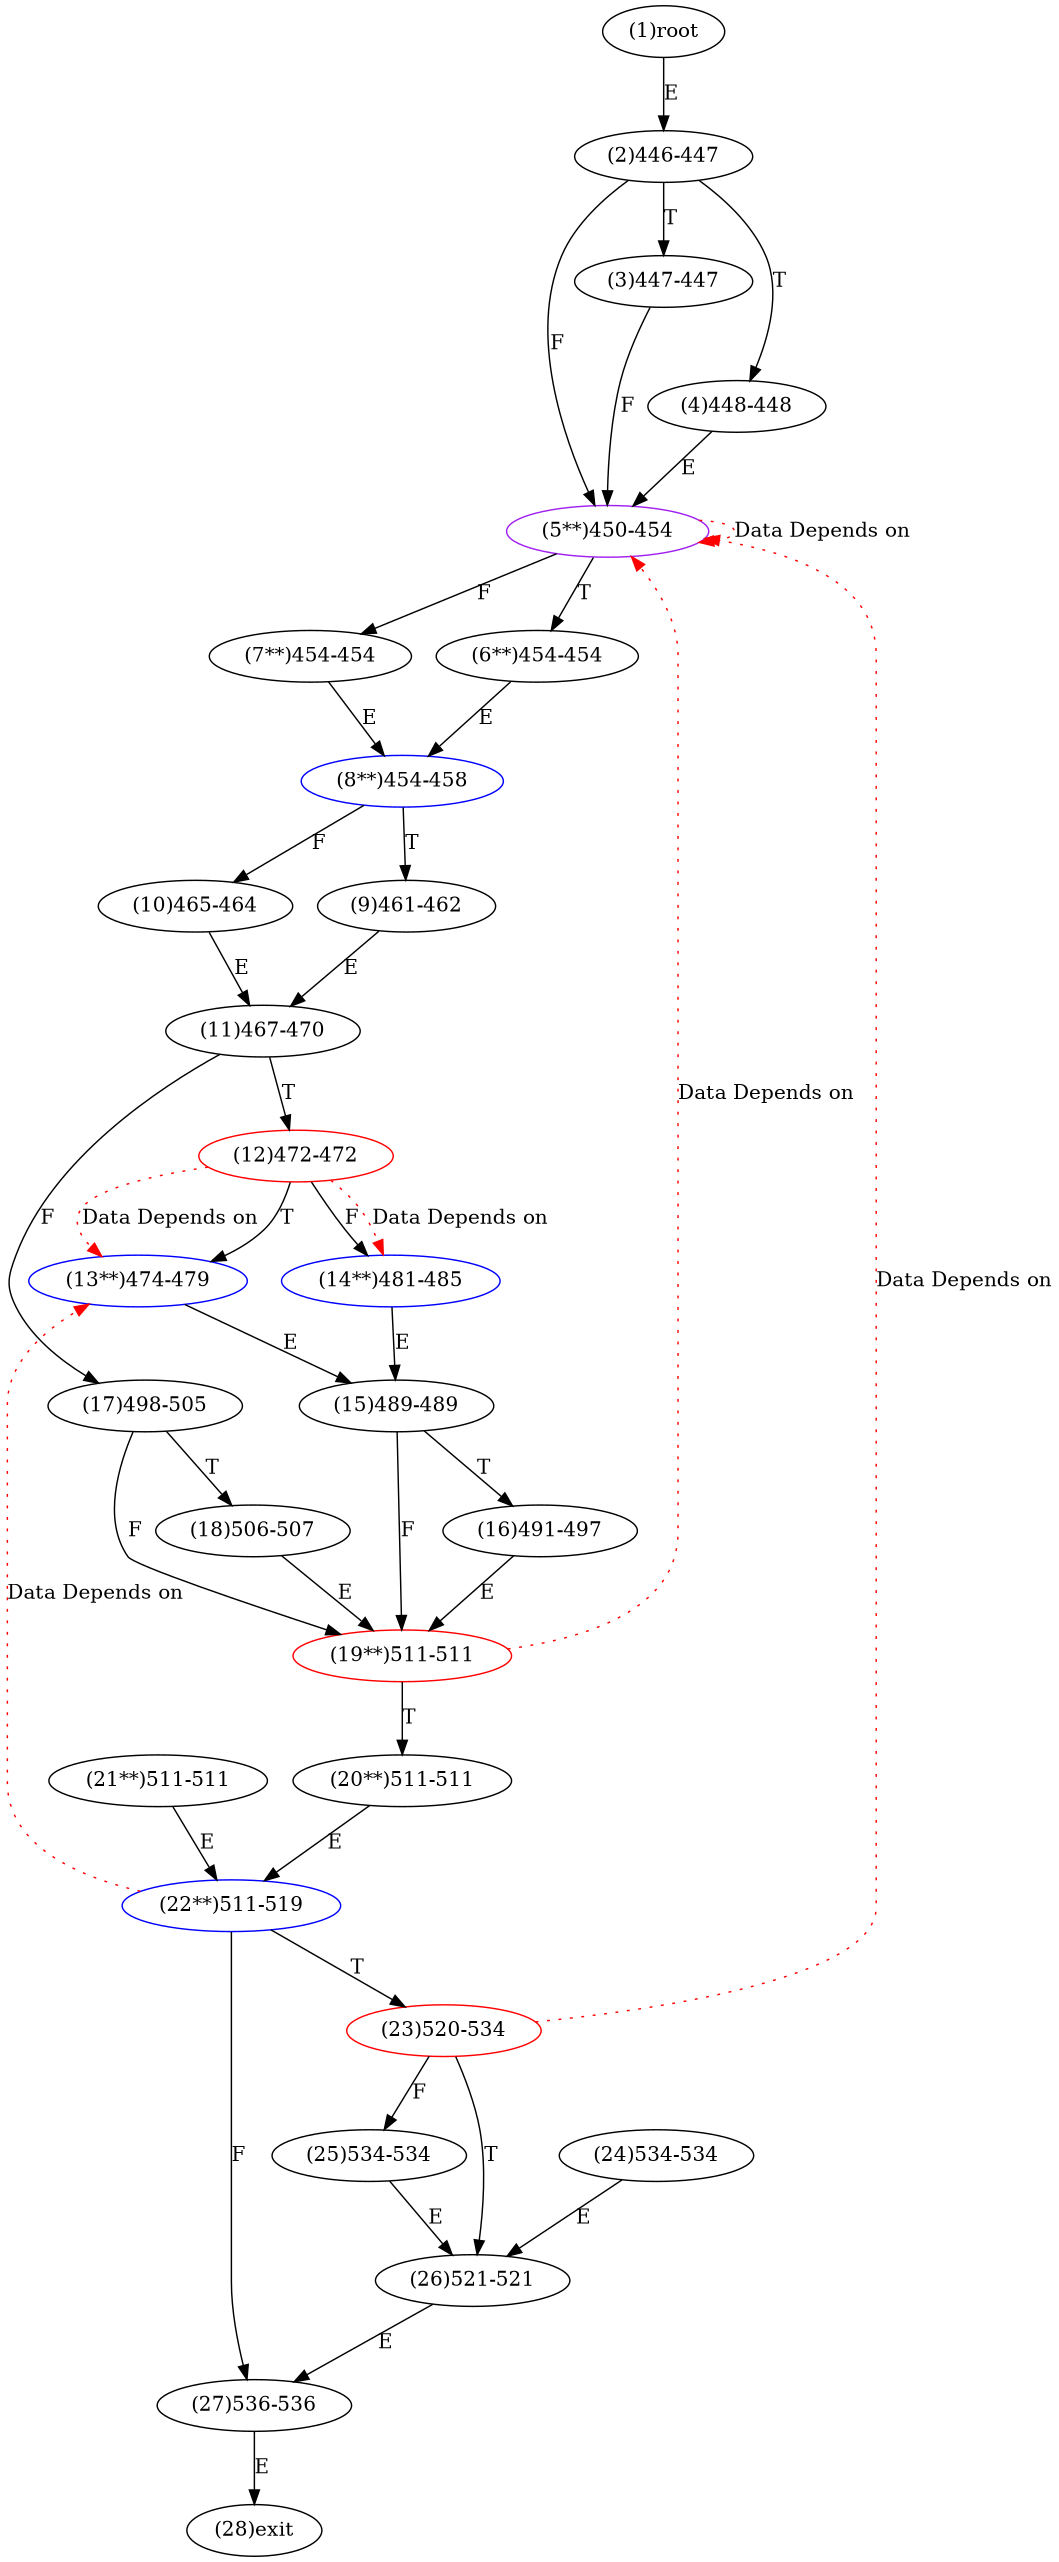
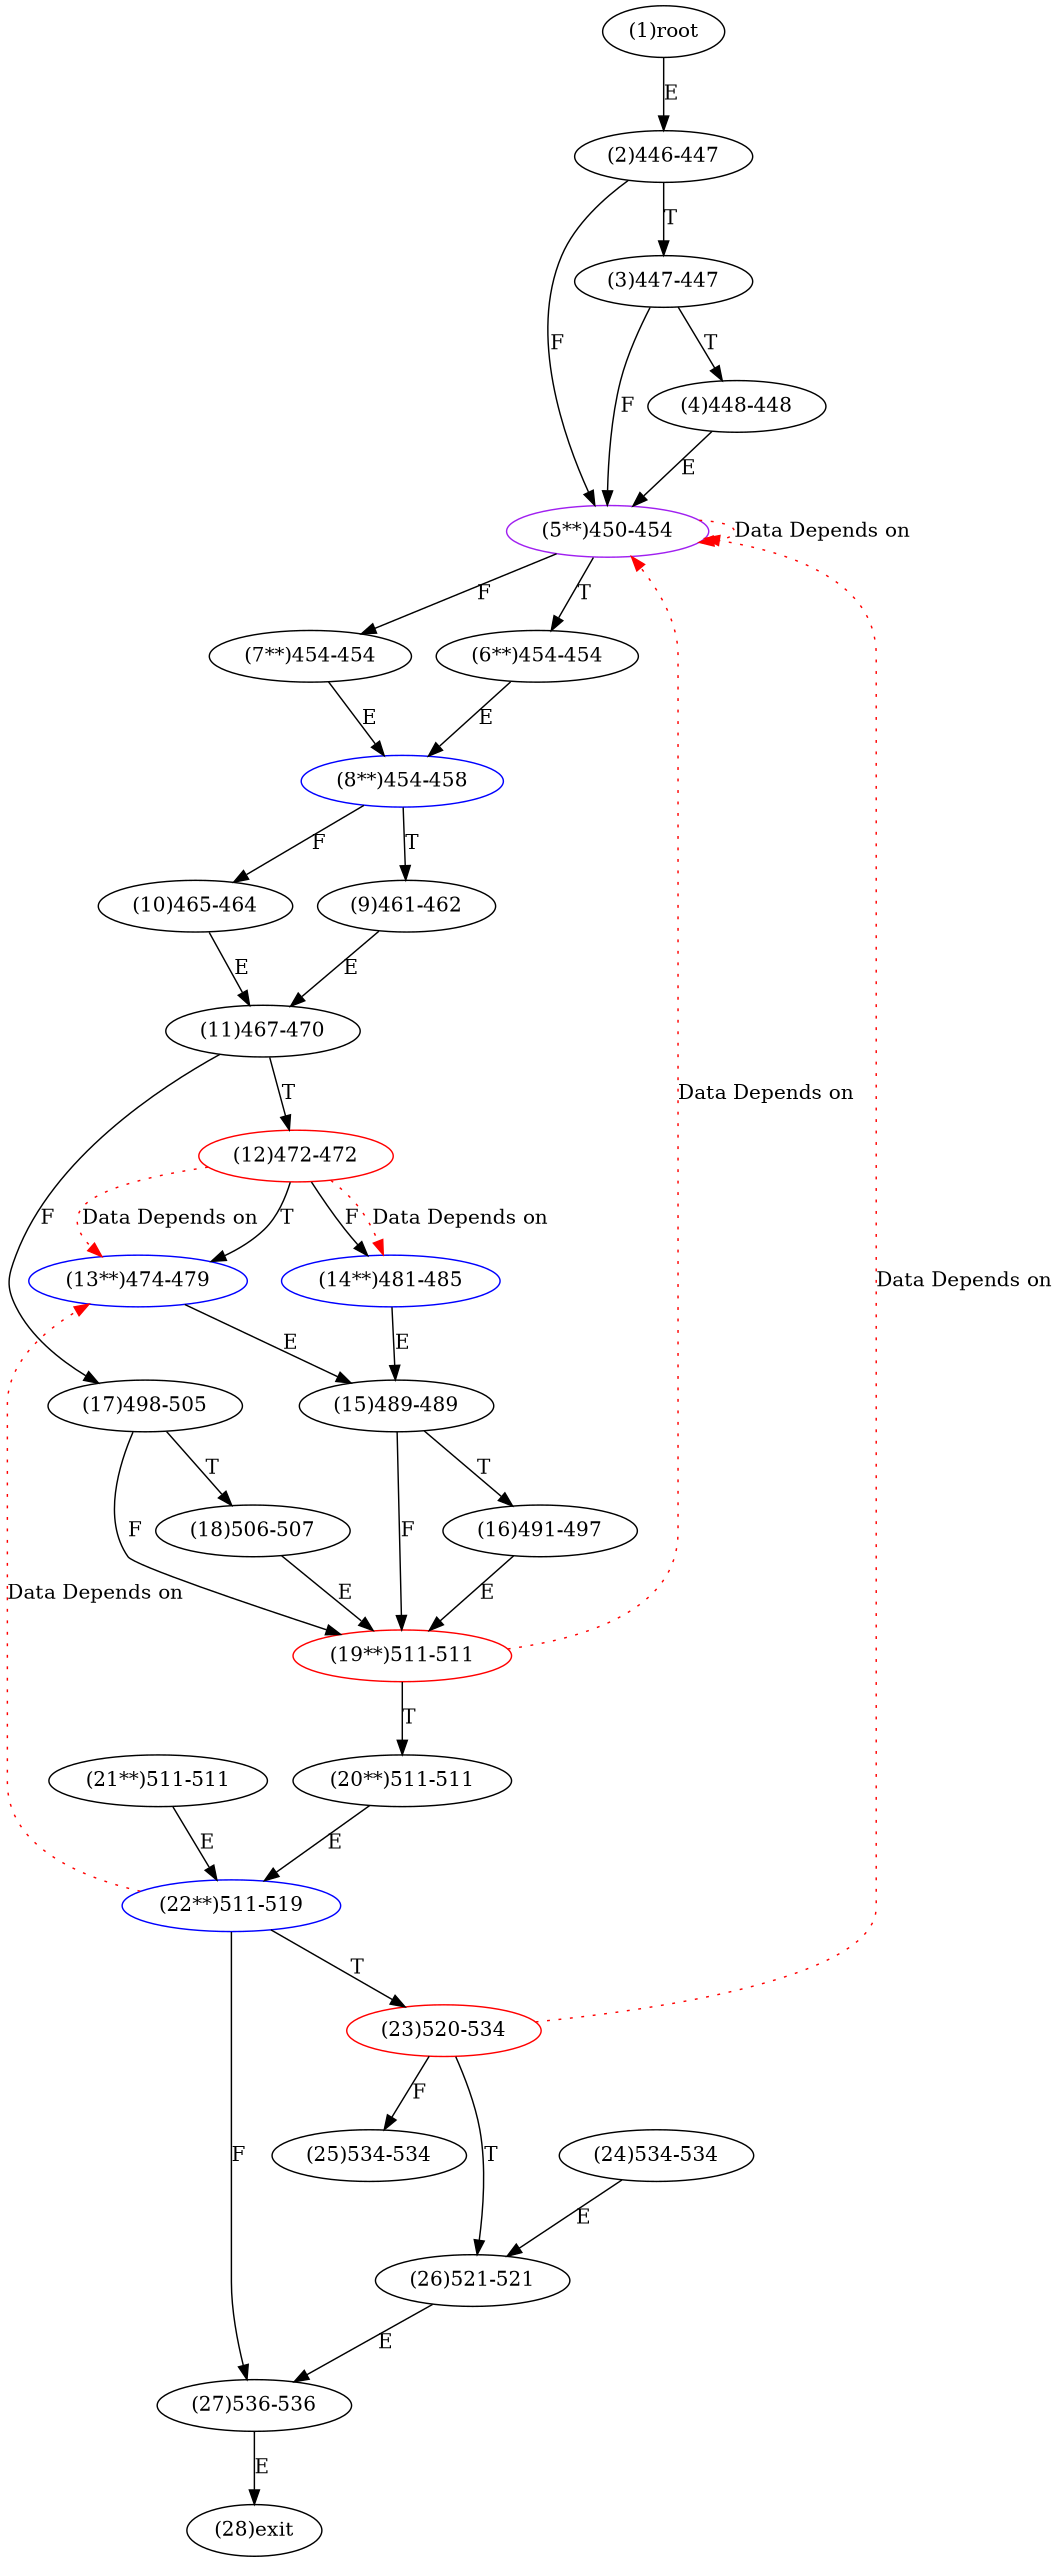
edge "(2)446-447" -> "(4)448-448": now "(3)447-447" -> "(4)448-448"
edge "(25)534-534" -> "(26)521-521": removed, label "E"
